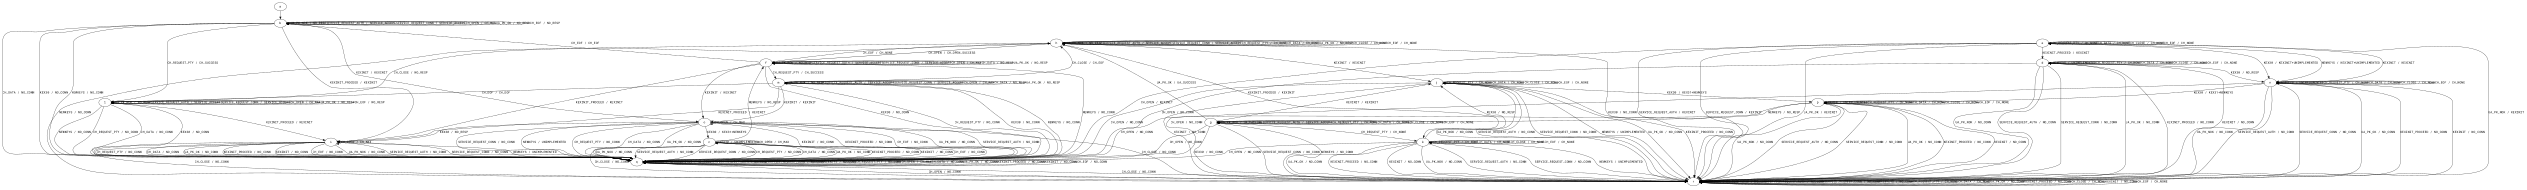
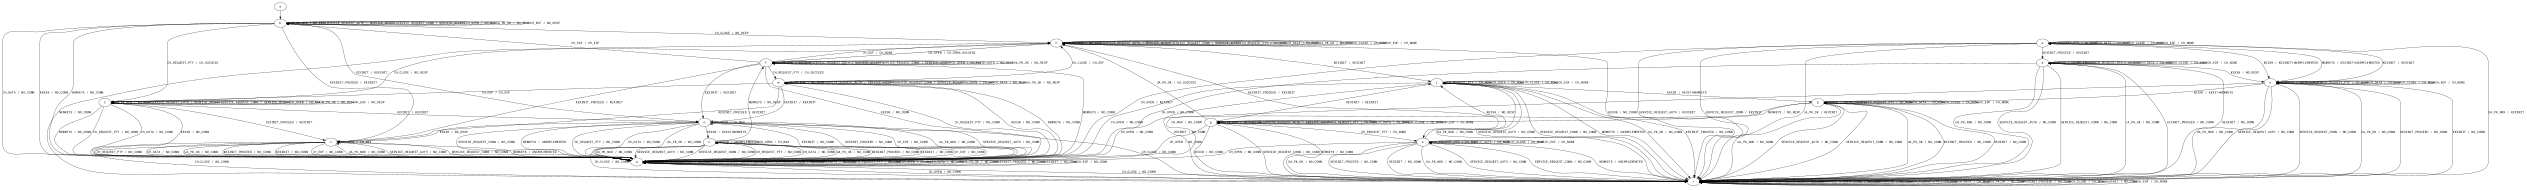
edge "b" -> "h": added, label "CH_CLOSE / NO_RESP"
edge "l" -> "o": added, label "KEXINIT / KEXINIT"
edge "n" -> "q": label "CH_OPEN / NO_CONN" -> "CH_MAX / NO_CONN"
